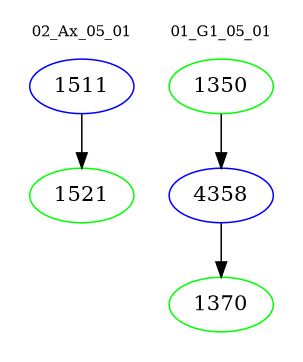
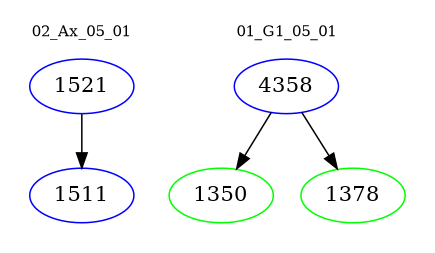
edge "1511" -> "1521": reversed
edge "1350" -> "4358": reversed
node "1521": color green -> blue
node "1370": label "1370" -> "1378"
